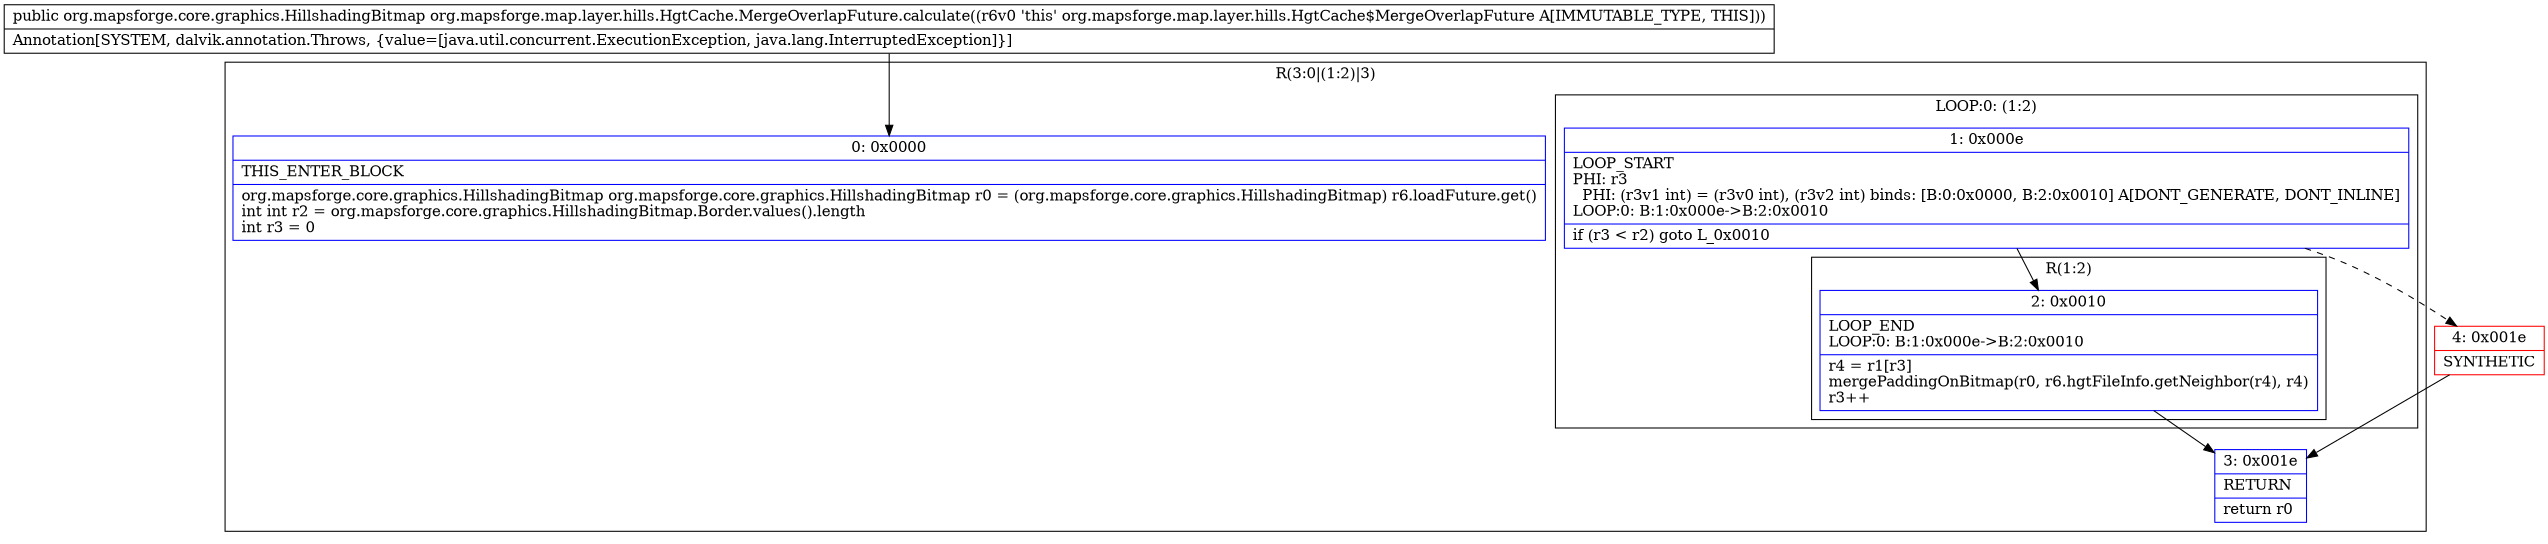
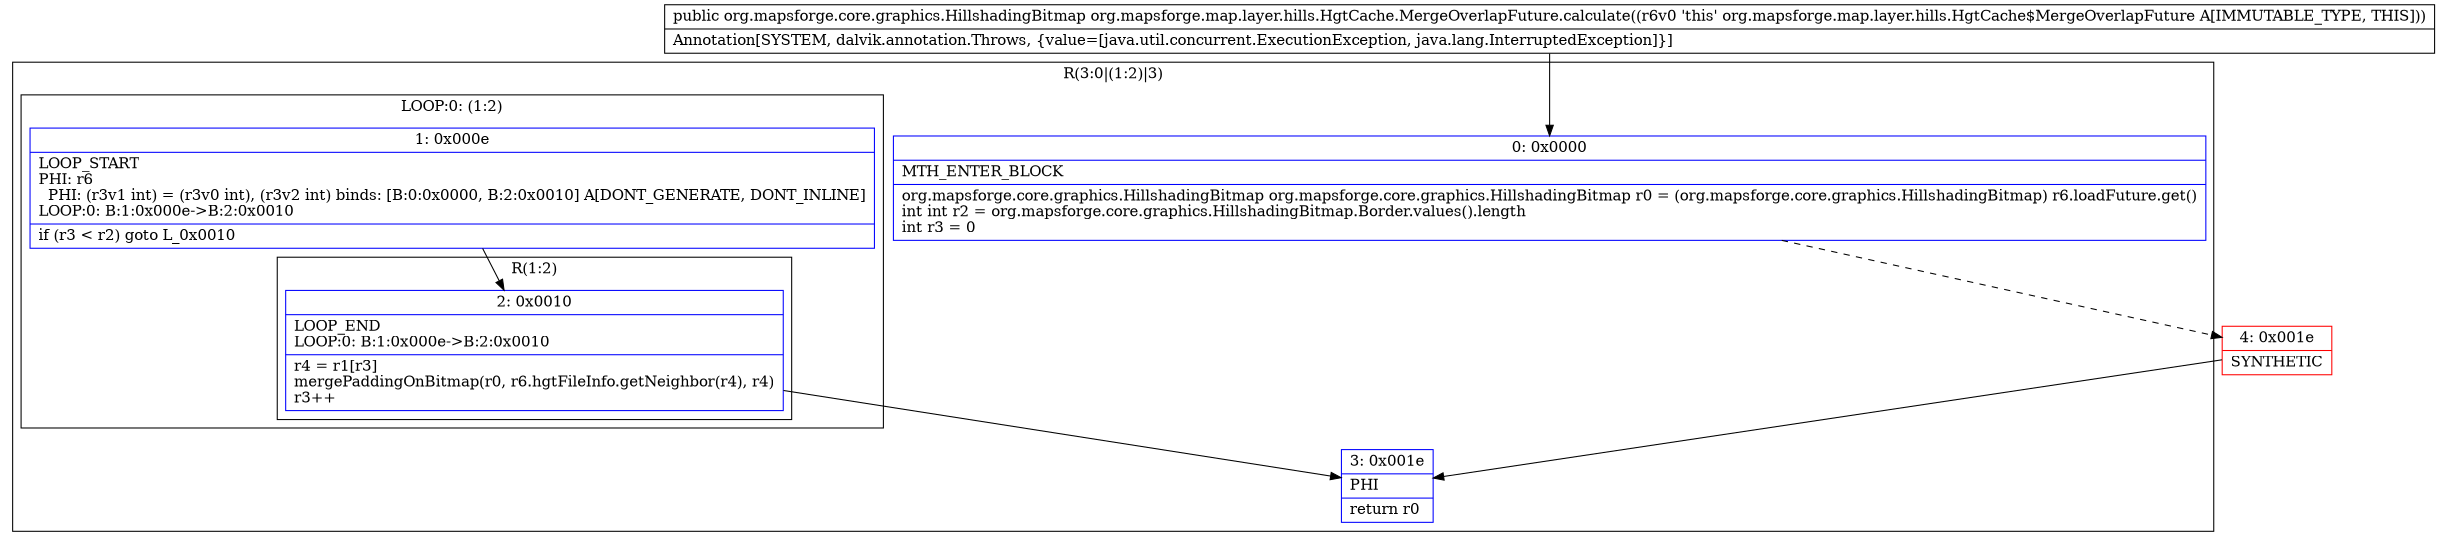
node "0: 0x0000": text "THIS_ENTER_BLOCK" -> "MTH_ENTER_BLOCK"
node "1: 0x000e": text "PHI: r3" -> "PHI: r6"
edge "1: 0x000e" -> "4: 0x001e": now "0: 0x0000" -> "4: 0x001e"
node "3: 0x001e": text "RETURN" -> "PHI"
